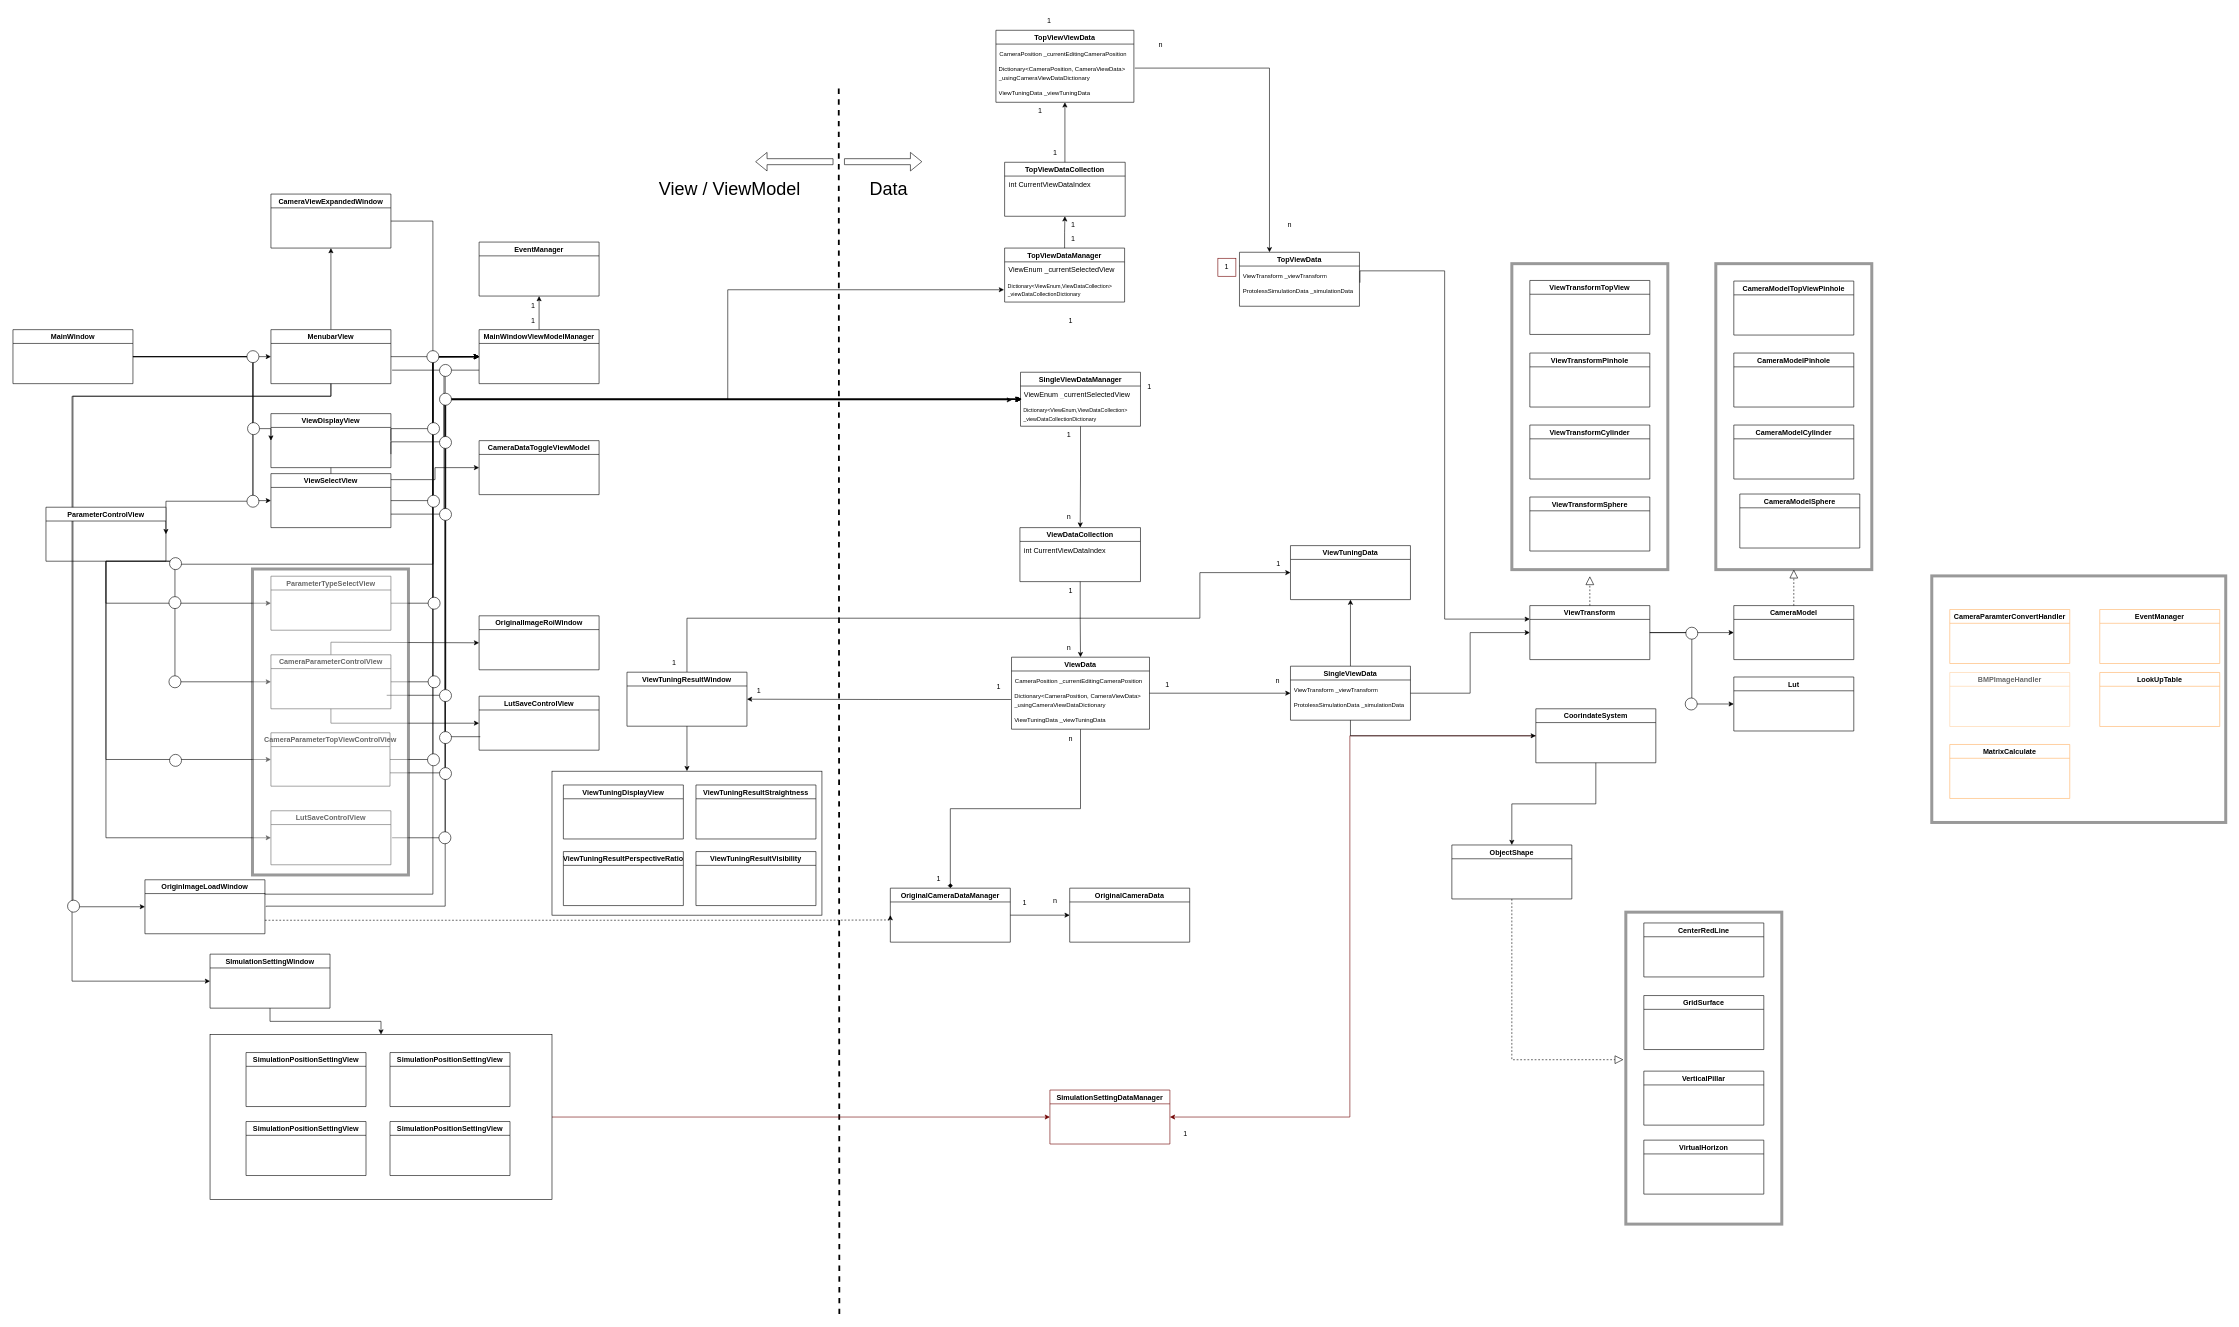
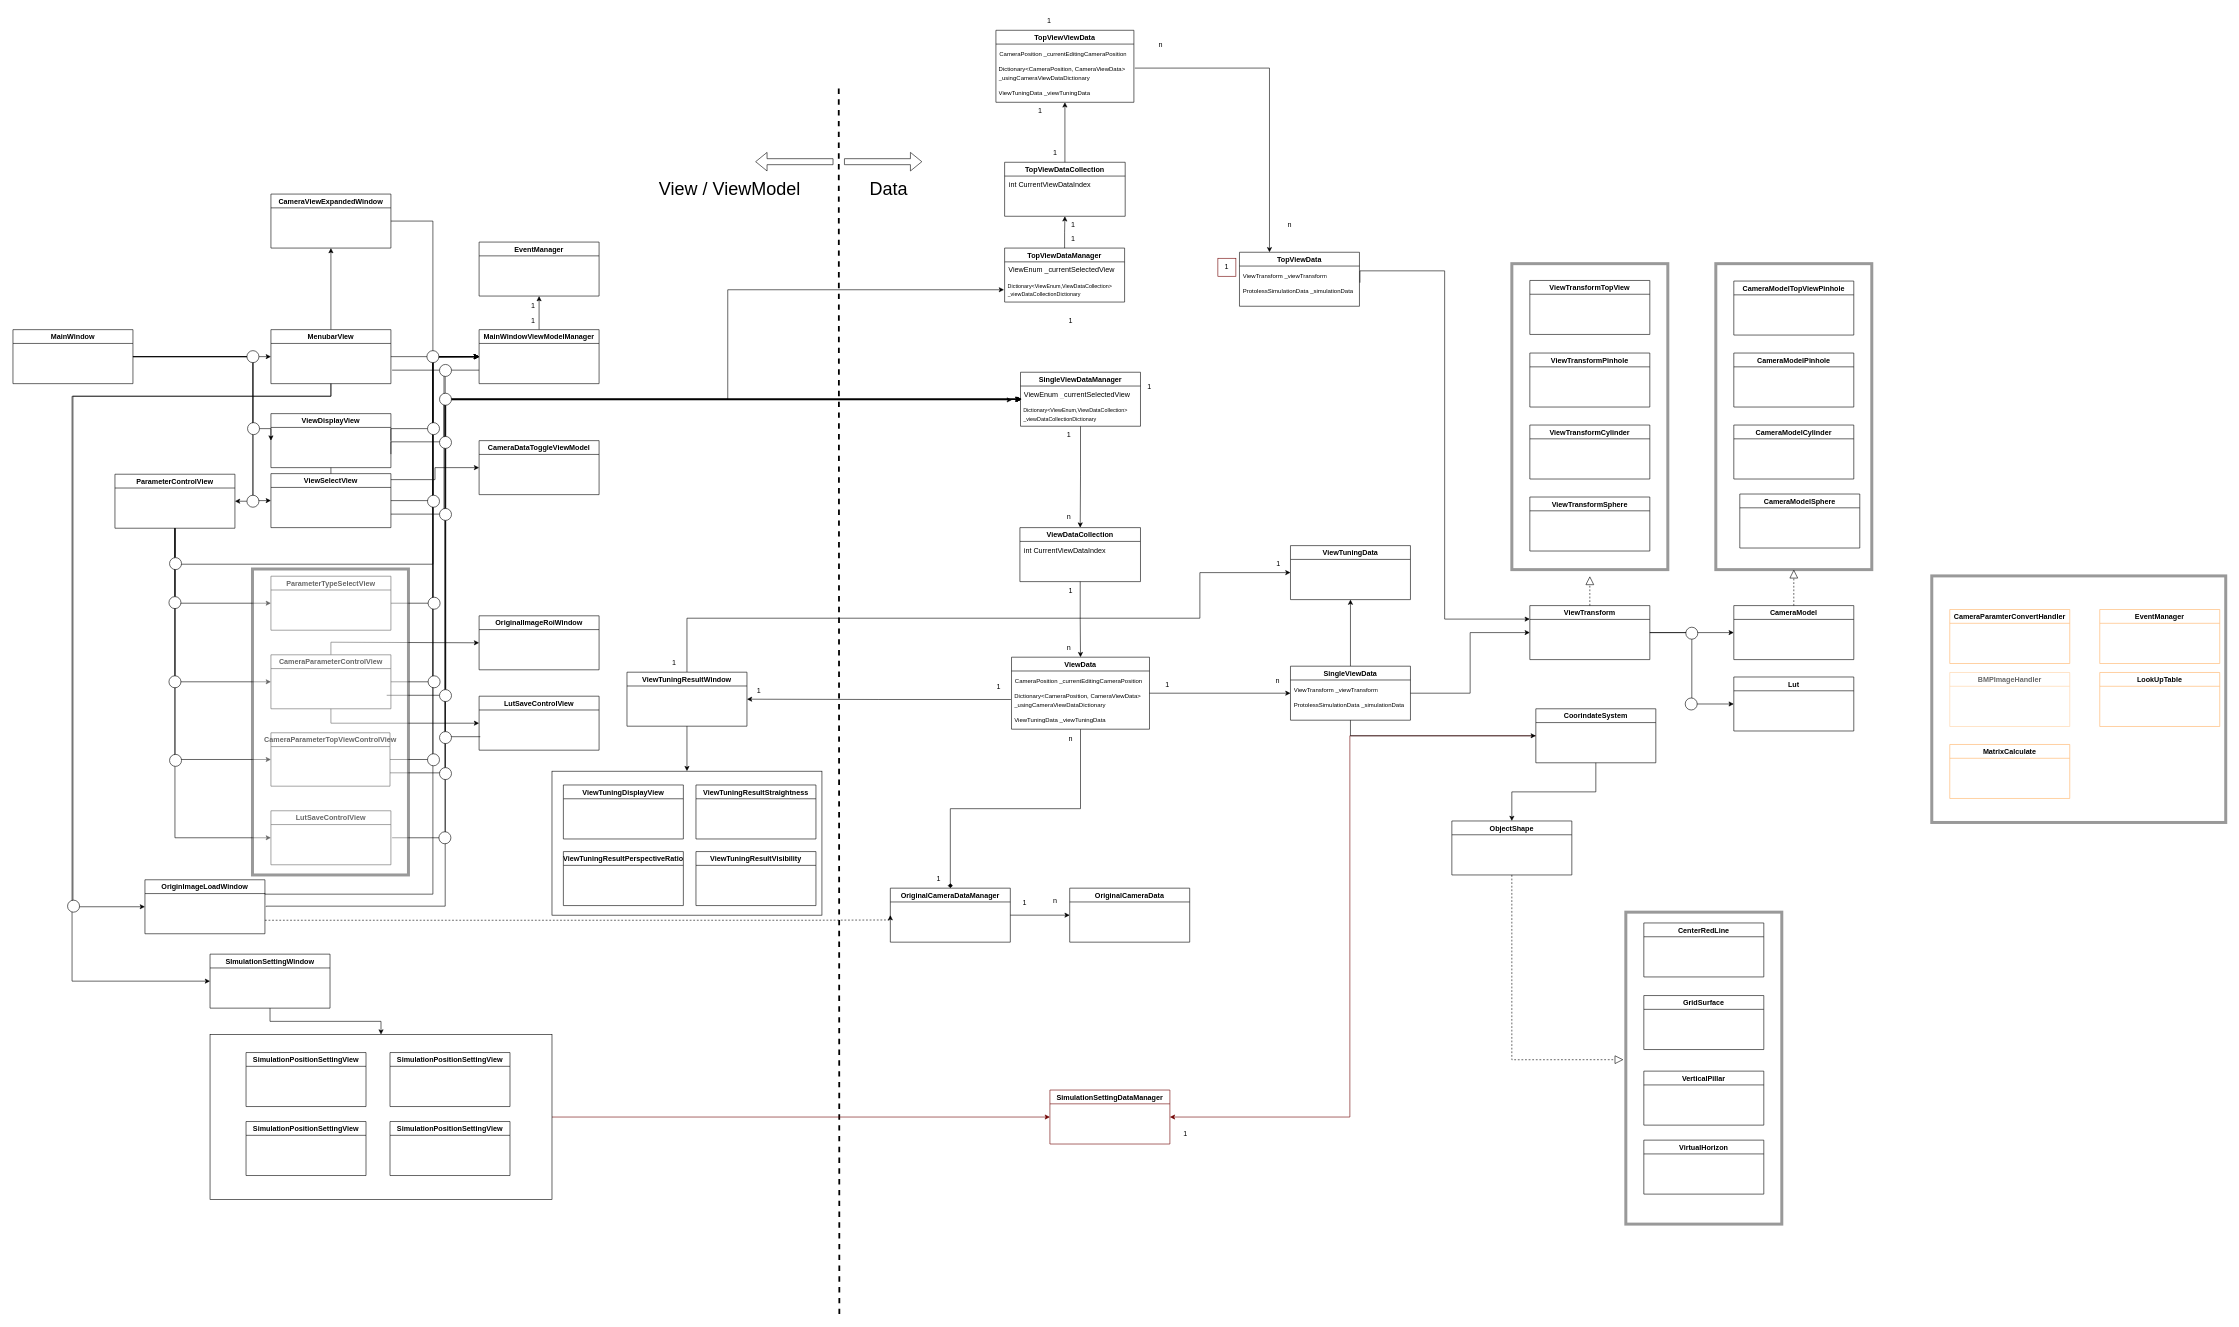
node "ParameterControlView": moved (106, 534) -> (175, 501)
node "ObjectShape": moved (1512, 872) -> (1512, 848)
